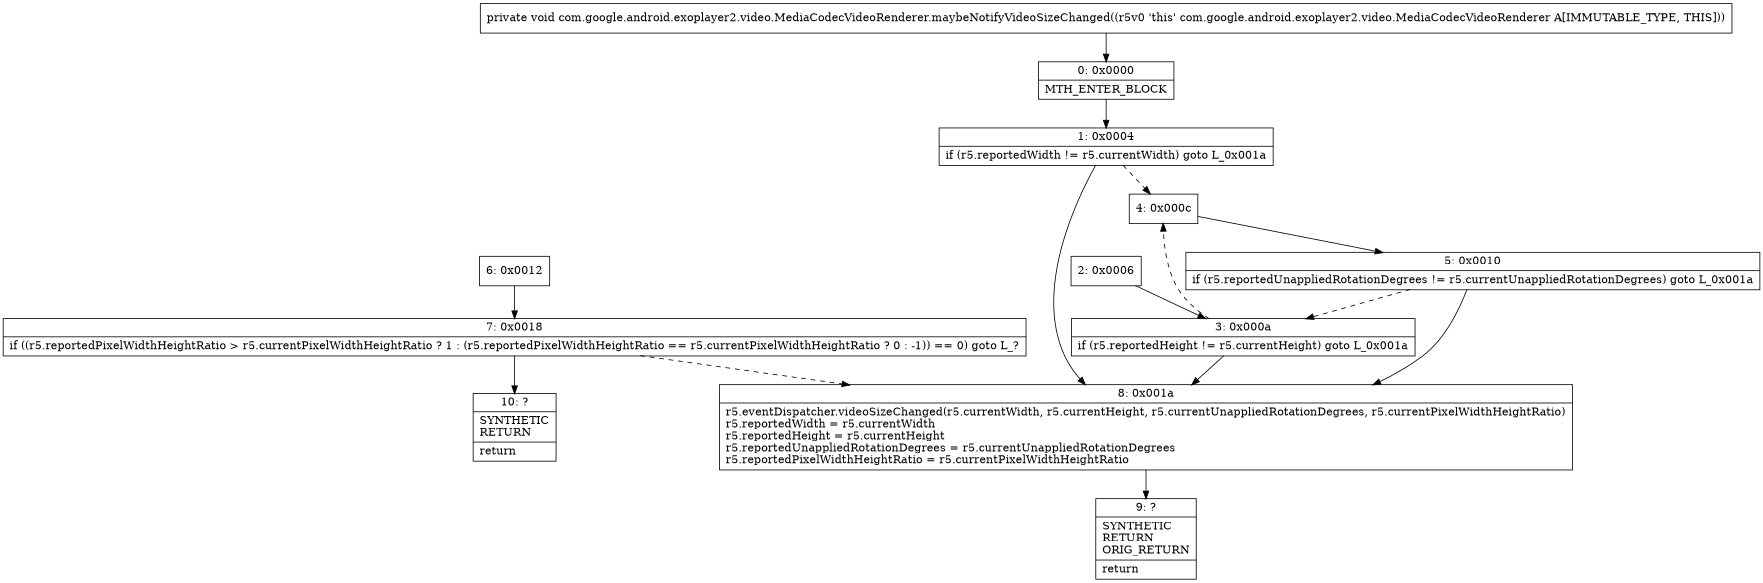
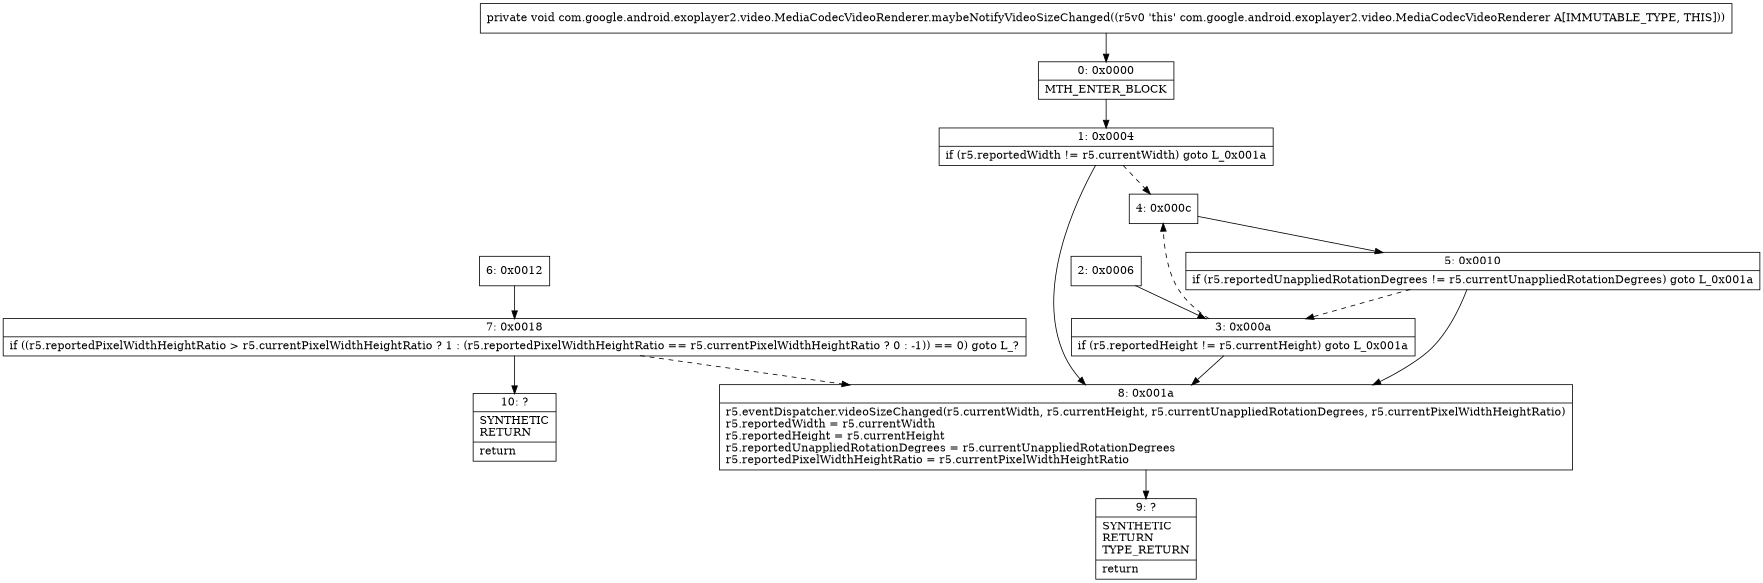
node "9: ?": text "ORIG_RETURN" -> "TYPE_RETURN"
